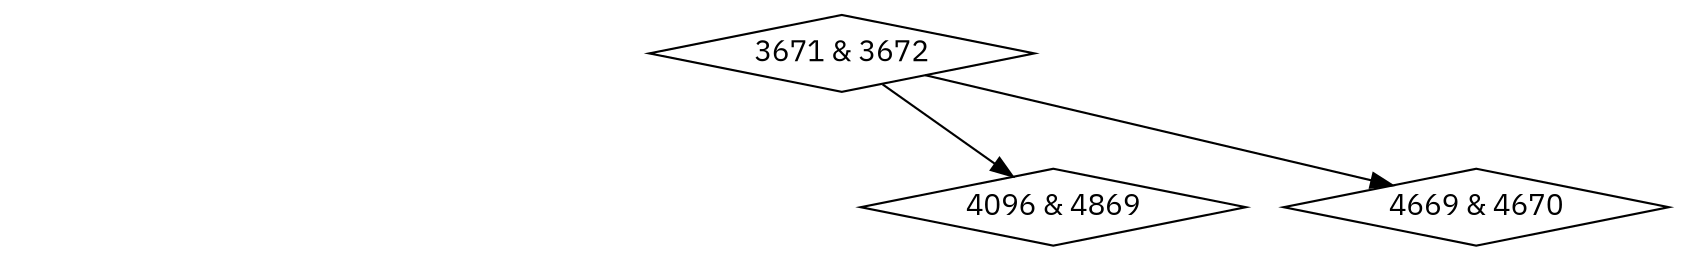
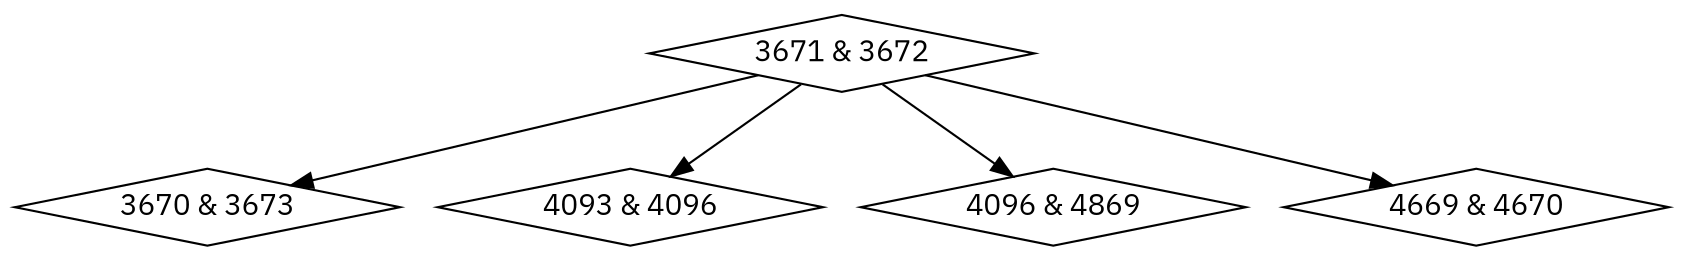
node "3670 & 3673": added
node "4093 & 4096": added
